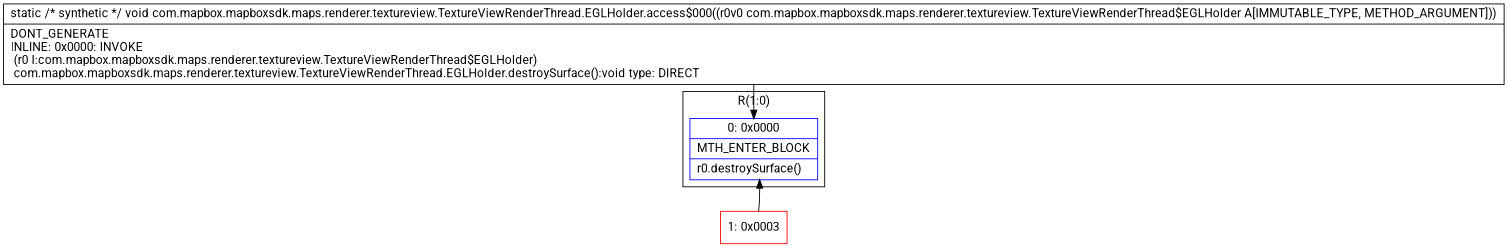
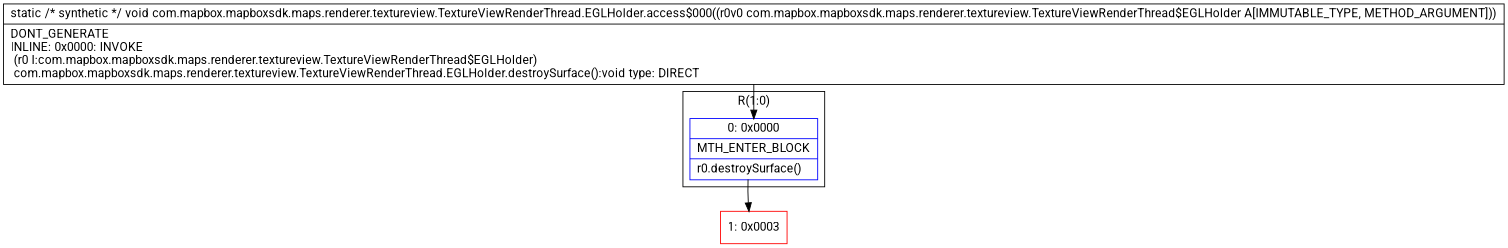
edge "1: 0x0003" -> "0: 0x0000": reversed
